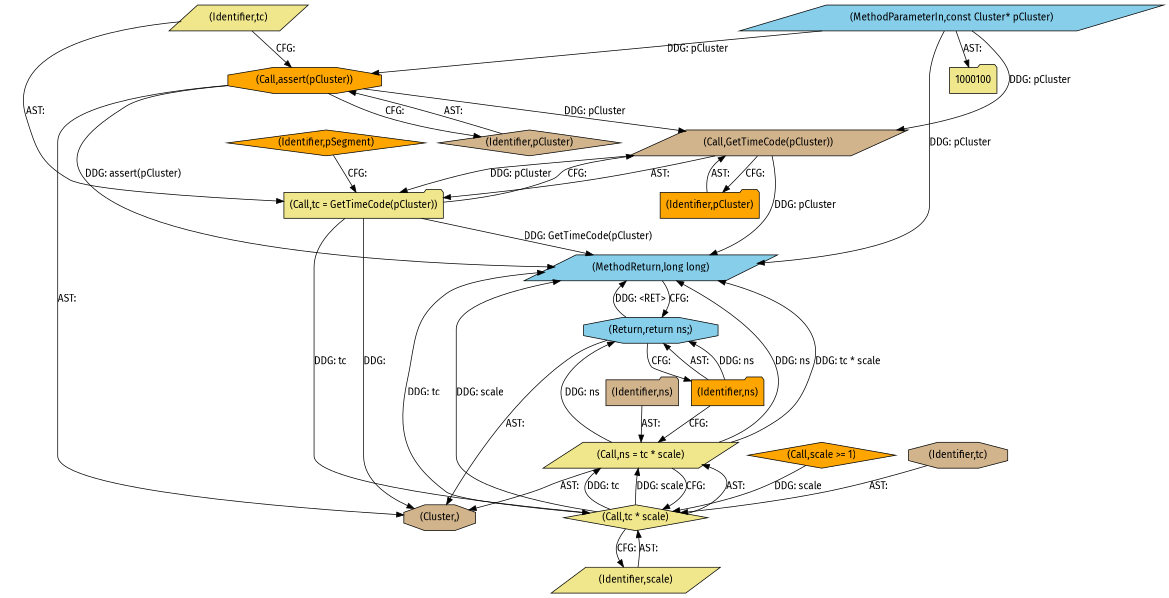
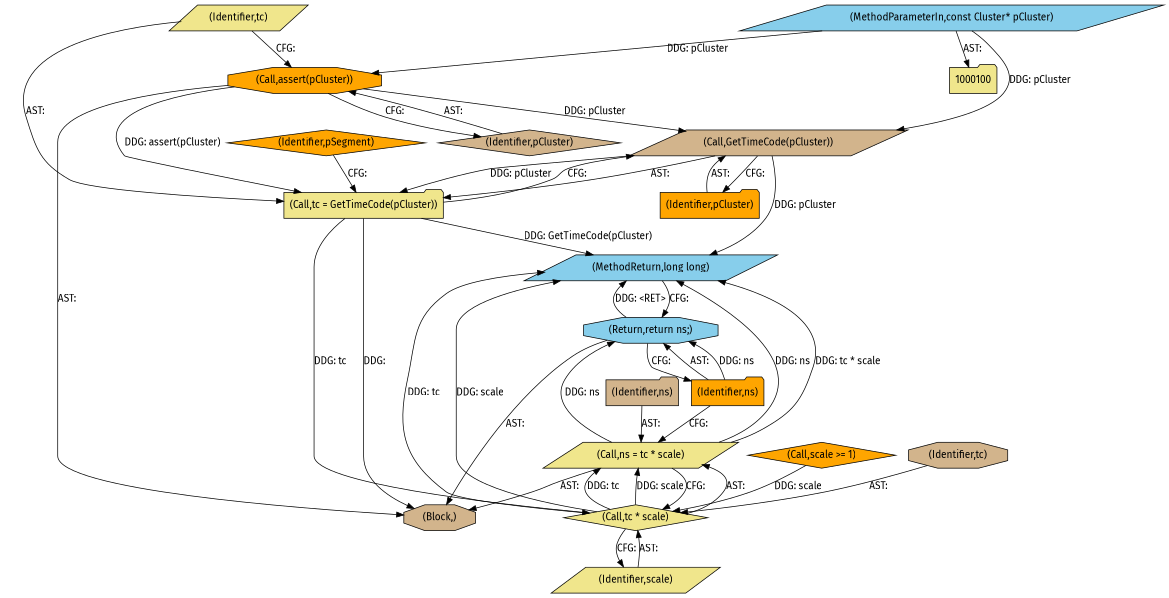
edge "(MethodParameterIn,const Cluster* pCluster)" -> "(MethodReturn,long long)": removed, label "DDG: pCluster"
edge "(Call,assert(pCluster))" -> "(MethodReturn,long long)": now "(Call,assert(pCluster))" -> "(Call,tc = GetTimeCode(pCluster))"
node "(Cluster,)": label "(Cluster,)" -> "(Block,)"
